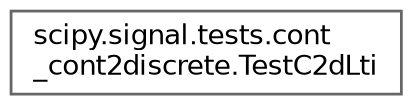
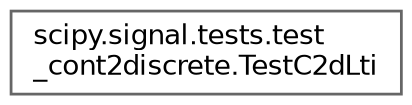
node "scipy.signal.tests.cont _cont2discrete.TestC2dLti": label "scipy.signal.tests.cont _cont2discrete.TestC2dLti" -> "scipy.signal.tests.test _cont2discrete.TestC2dLti"
